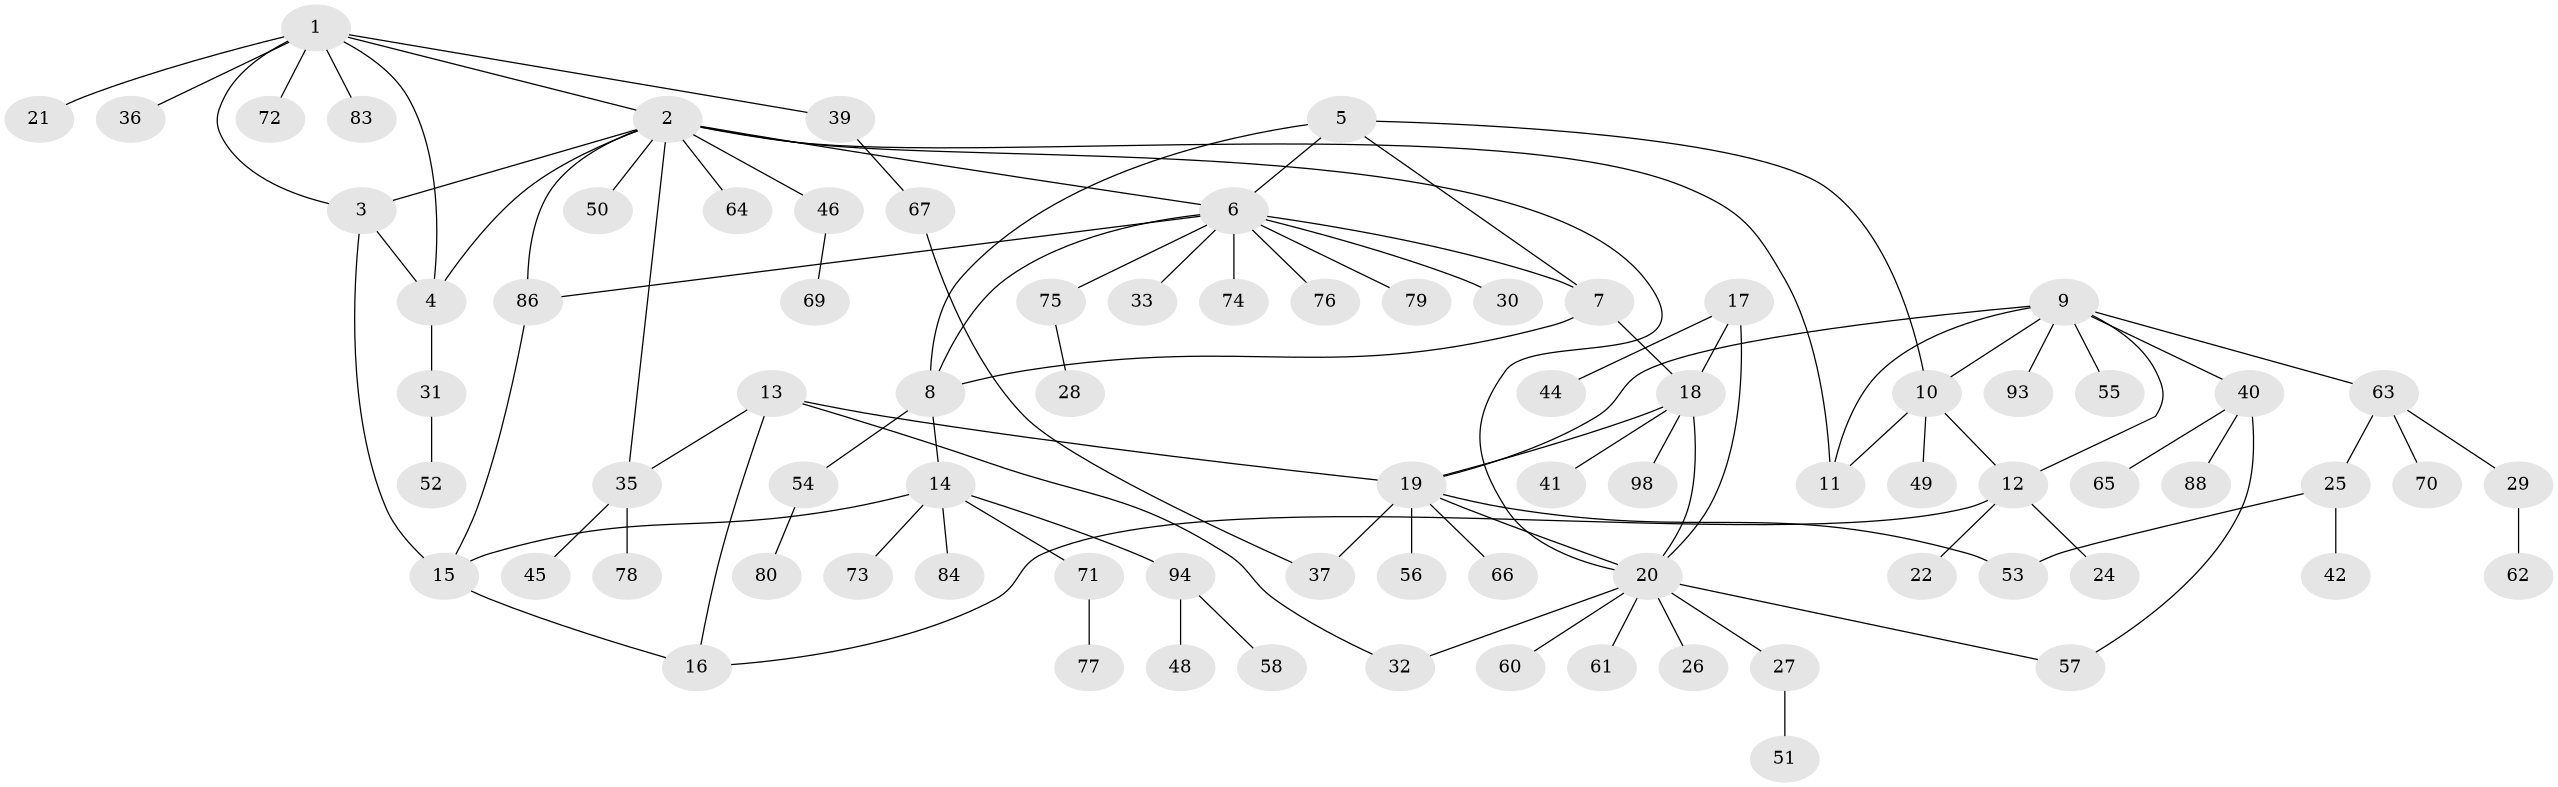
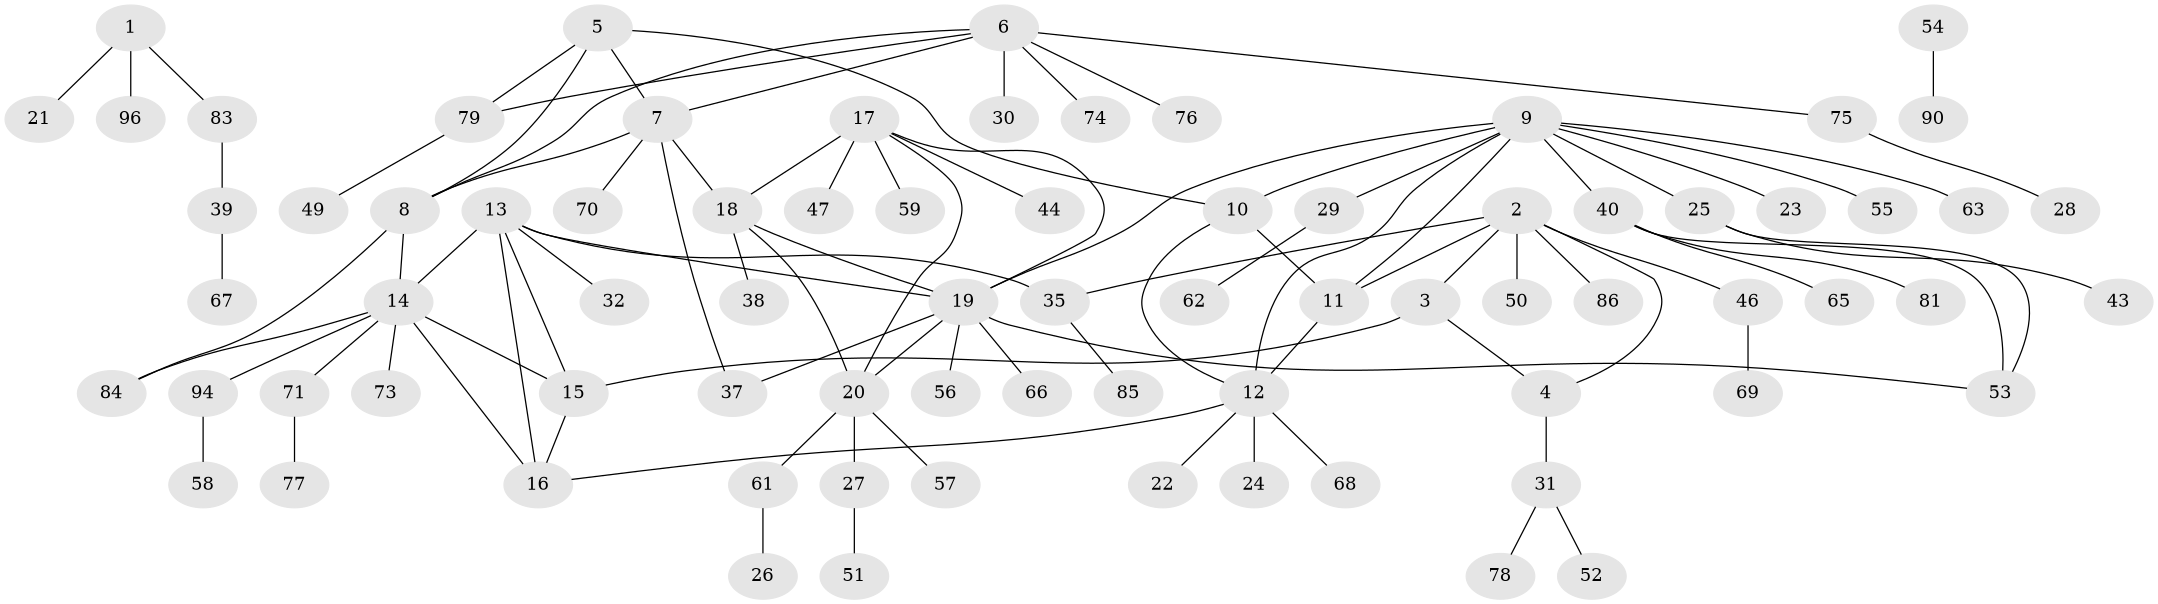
edge "1" -- "2": removed
edge "1" -- "39": now "83" -- "39"
node "36": label "36" -> "96"
node "72": removed
edge "1" -- "3": removed
edge "1" -- "4": removed
edge "5" -- "6": now "5" -- "79"
edge "2" -- "6": removed
edge "17" -- "19": added
edge "2" -- "20": removed
node "64": removed
node "47": added
node "59": added
edge "6" -- "86": removed
edge "13" -- "14": added
node "33": removed
edge "11" -- "12": added
edge "14" -- "16": added
node "93": label "93" -> "23"
edge "8" -- "54": now "8" -- "84"
edge "10" -- "49": now "79" -- "49"
edge "63" -- "25": now "9" -- "25"
edge "63" -- "70": now "7" -- "70"
edge "63" -- "29": now "9" -- "29"
edge "86" -- "15": now "13" -- "15"
edge "67" -- "37": now "7" -- "37"
node "68": added
node "41": removed
node "98": label "98" -> "38"
node "88": label "88" -> "81"
edge "35" -- "78": now "31" -- "78"
edge "40" -- "57": now "40" -- "53"
node "45": label "45" -> "85"
node "80": label "80" -> "90"
node "42": label "42" -> "43"
edge "20" -- "32": removed
edge "20" -- "26": now "61" -- "26"
node "48": removed
node "60": removed
